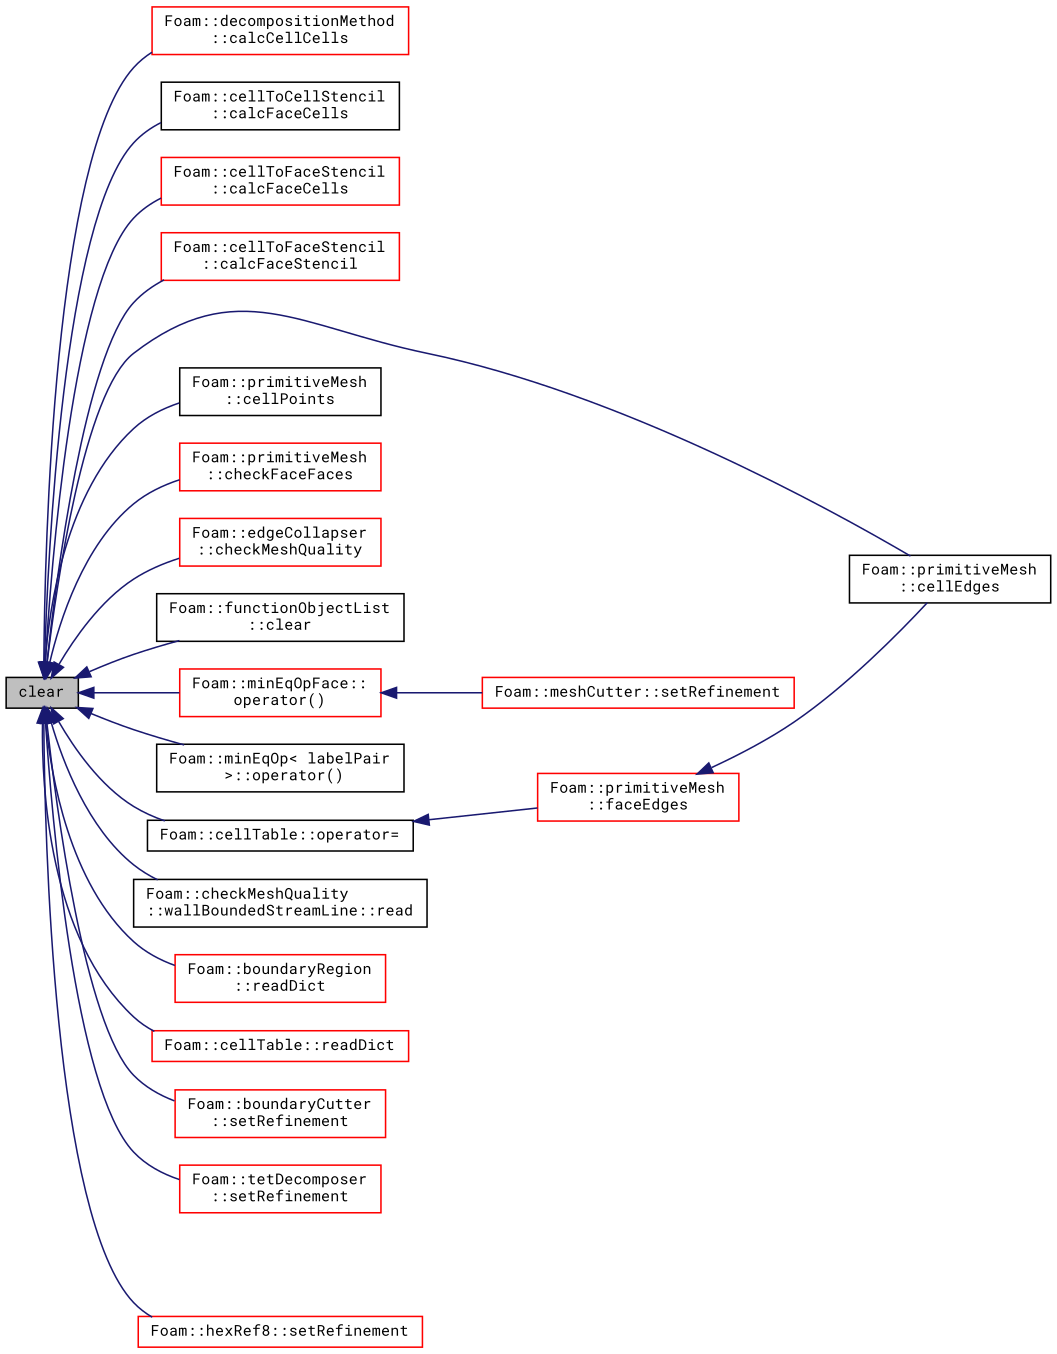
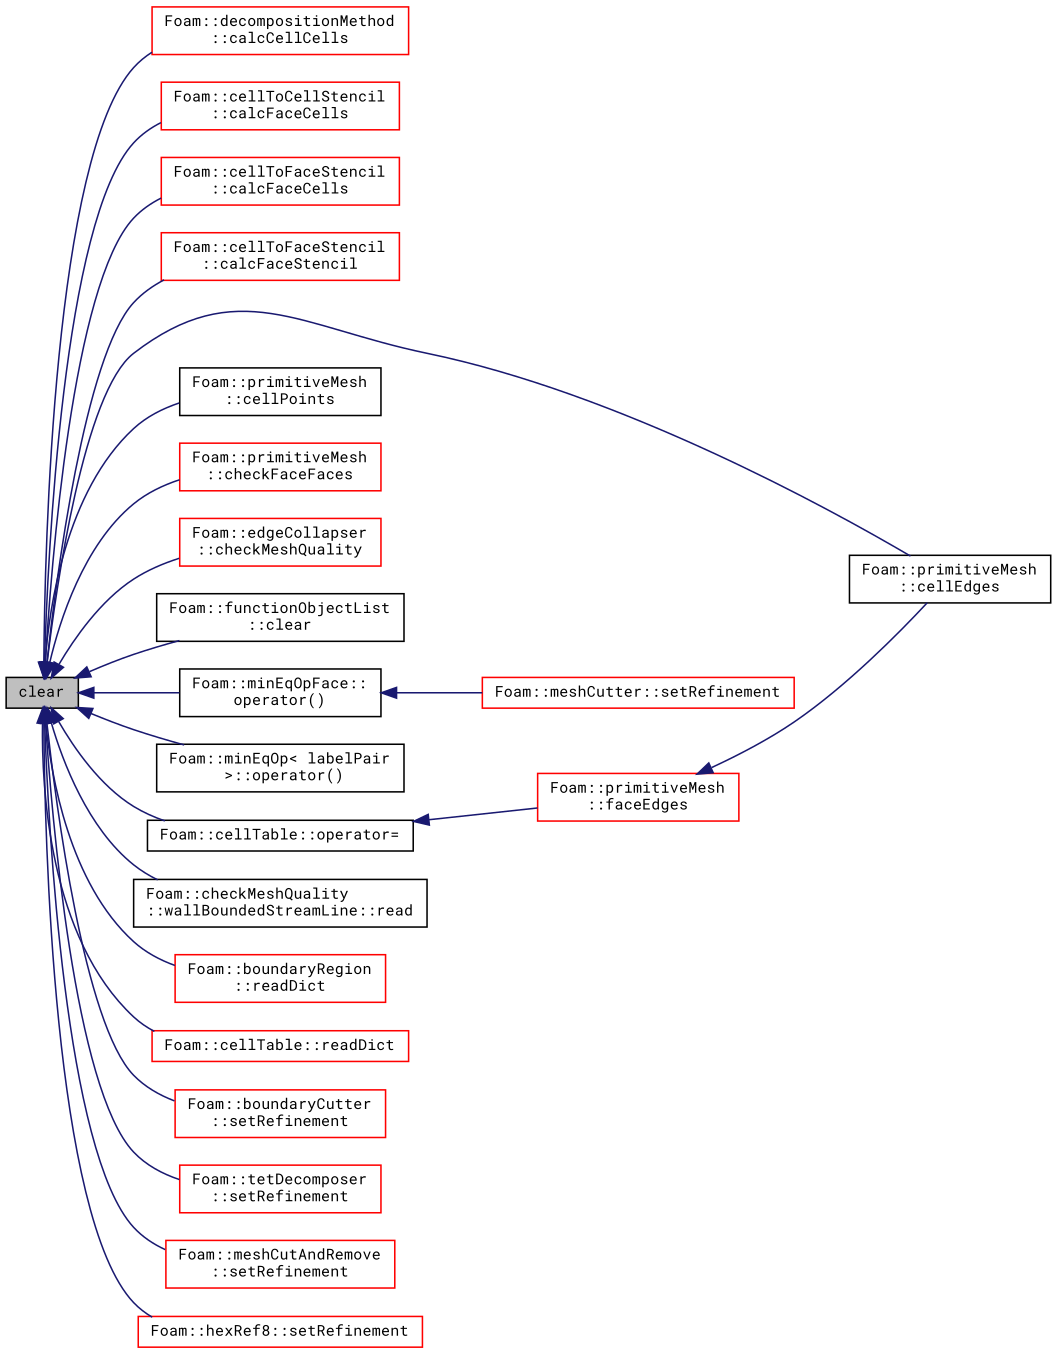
node "Foam::cellToCellStencil ::calcFaceCells": color black -> red
node "Foam::minEqOpFace:: operator()": color red -> black
node "Foam::meshCutAndRemove ::setRefinement": added
